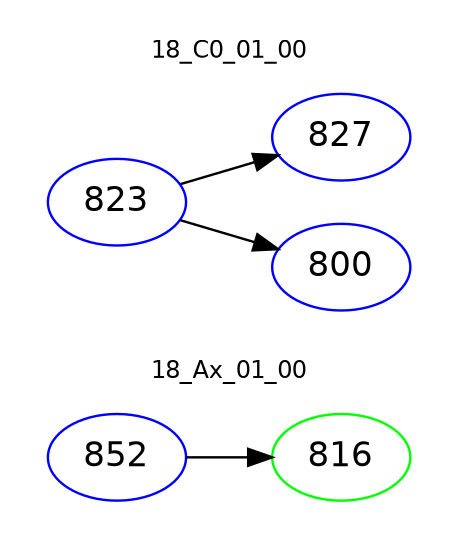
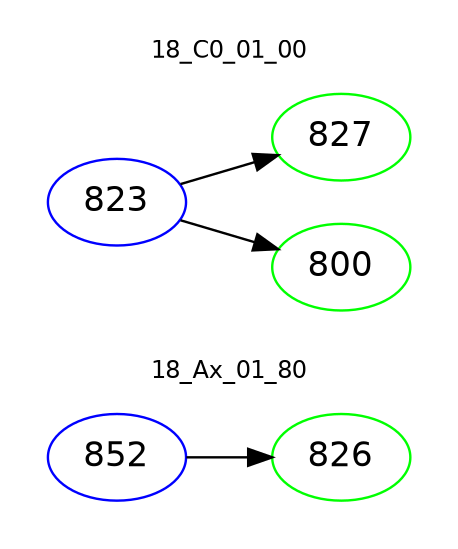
node "827": color blue -> green
node "800": color blue -> green
cluster "18_Ax_01_00": label "18_Ax_01_00" -> "18_Ax_01_80"
node "816": label "816" -> "826"
